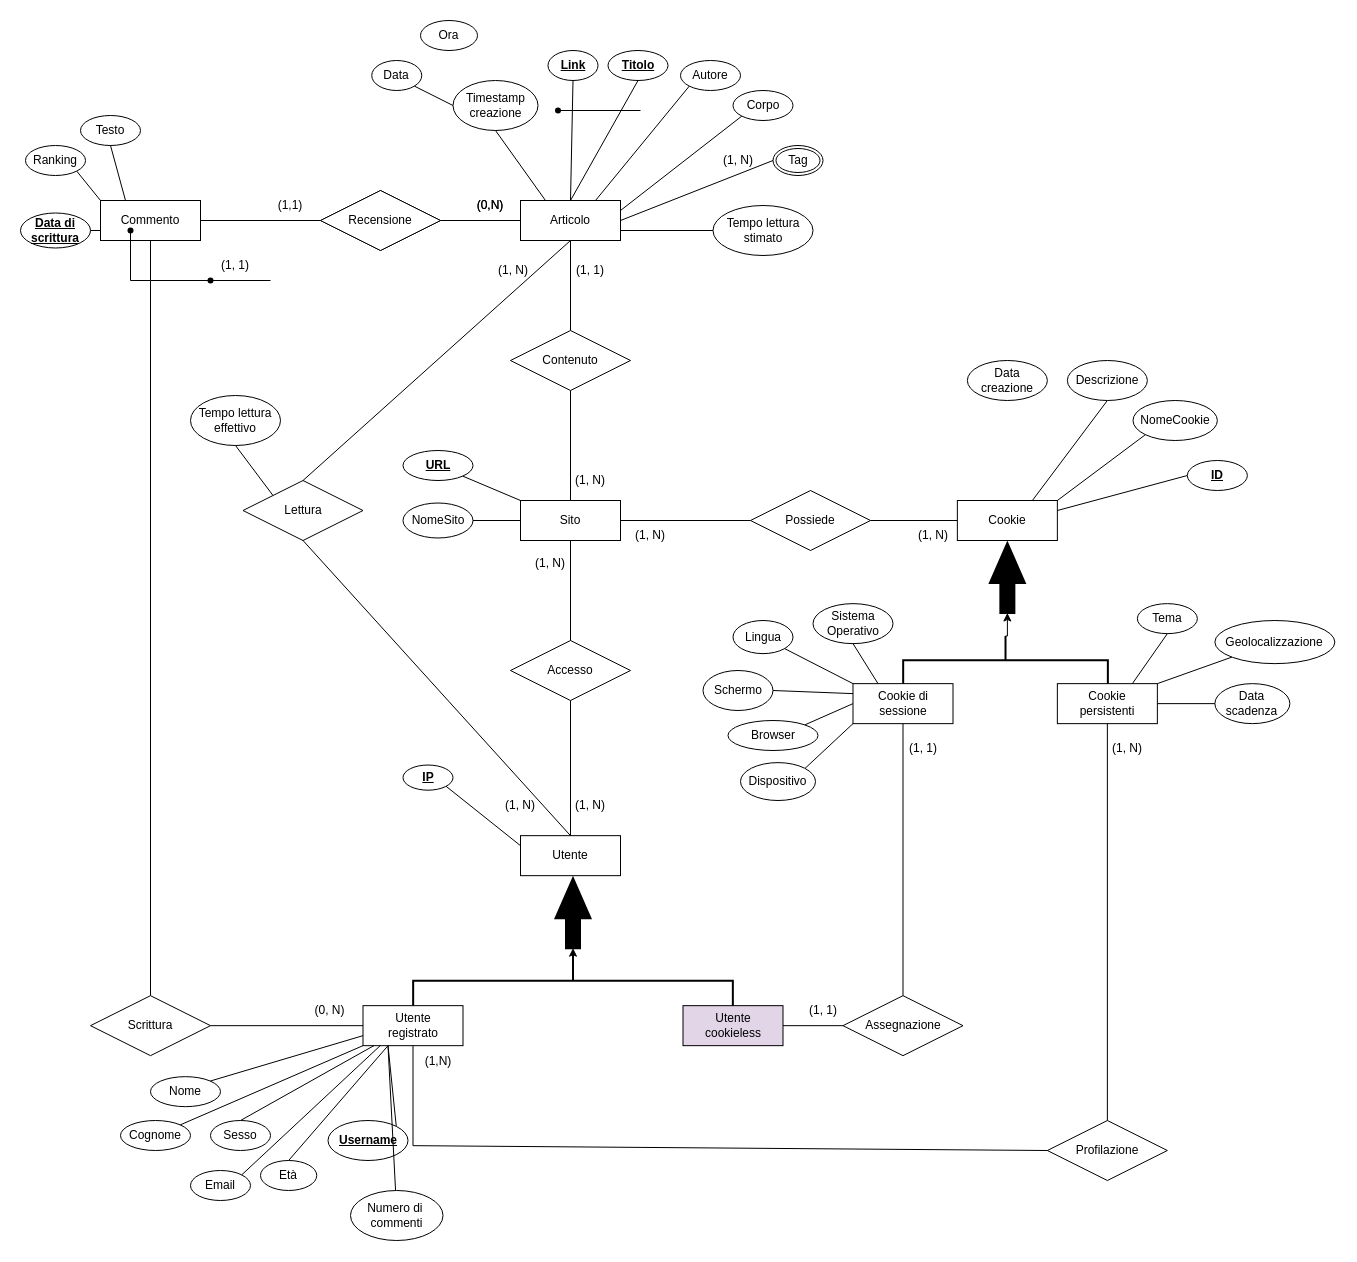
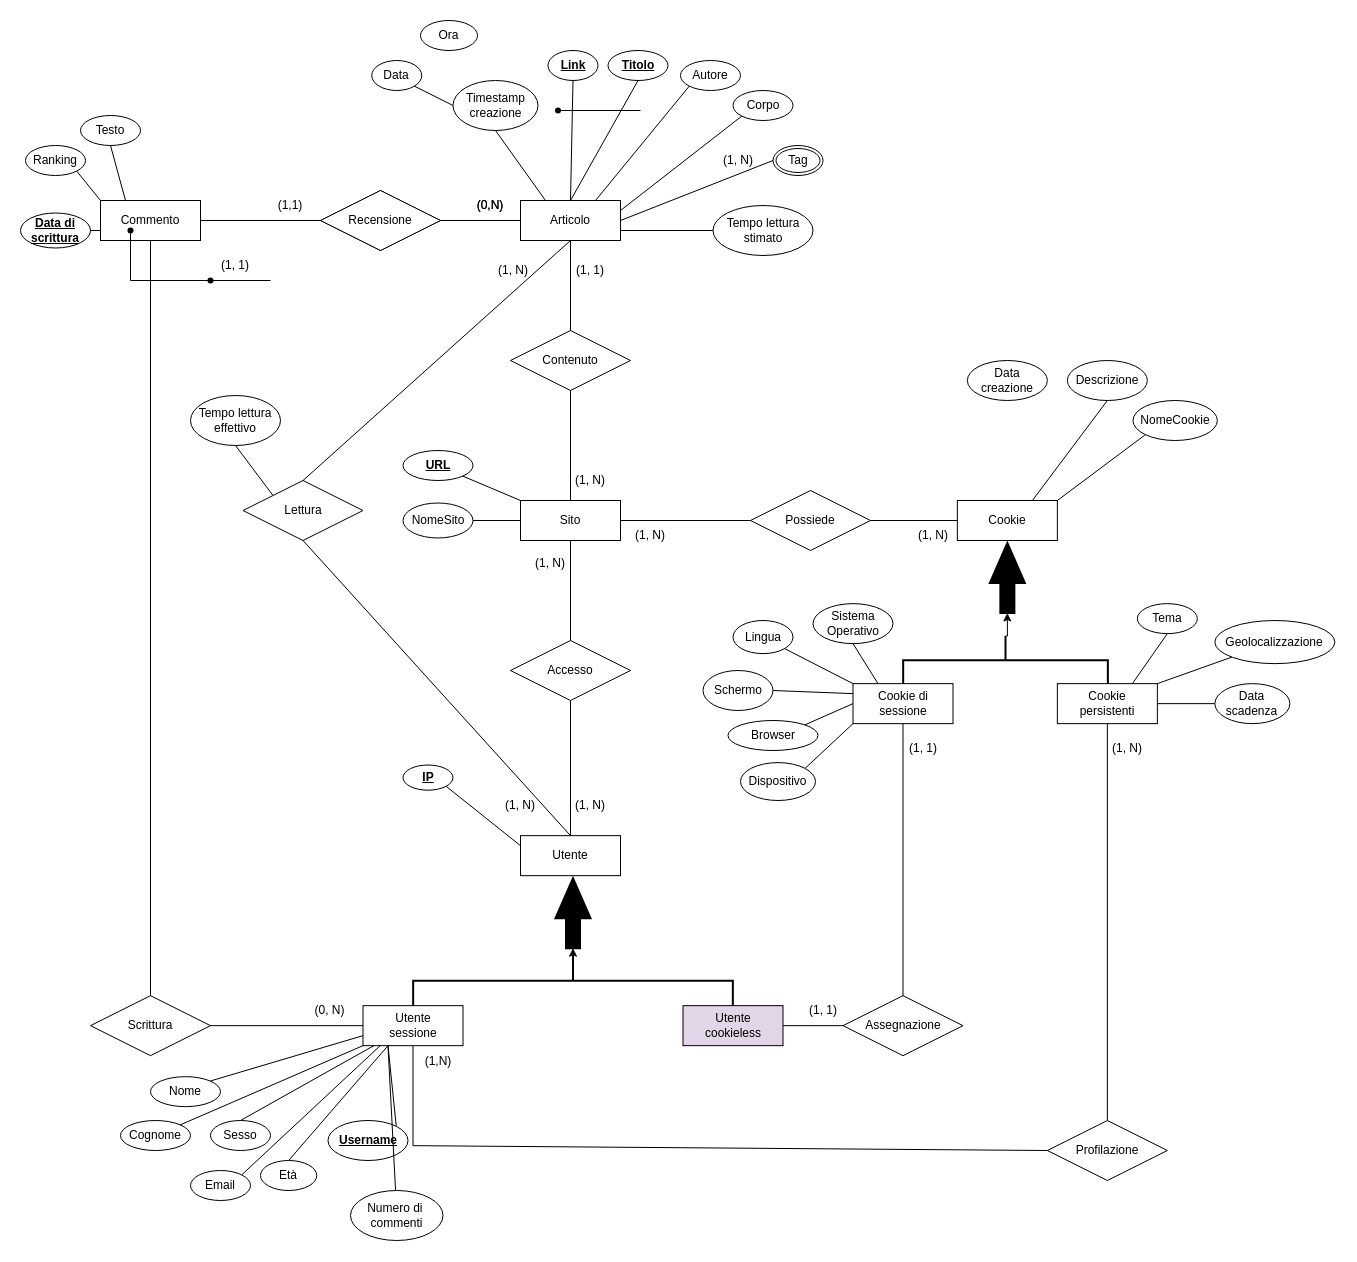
node "ID": removed
edge "ID" -- "Cookie": removed
node "Utente registrato": label "Utente registrato" -> "Utente sessione"
